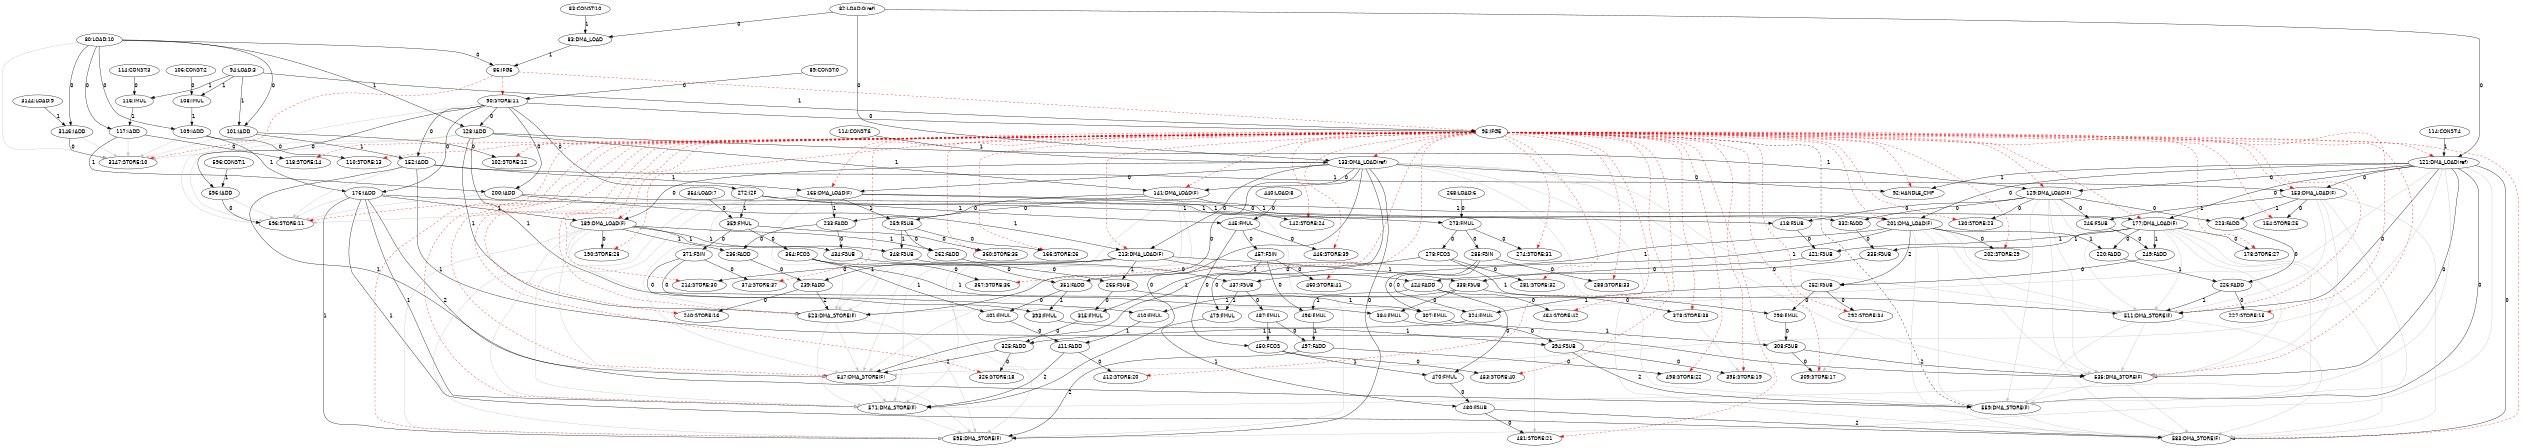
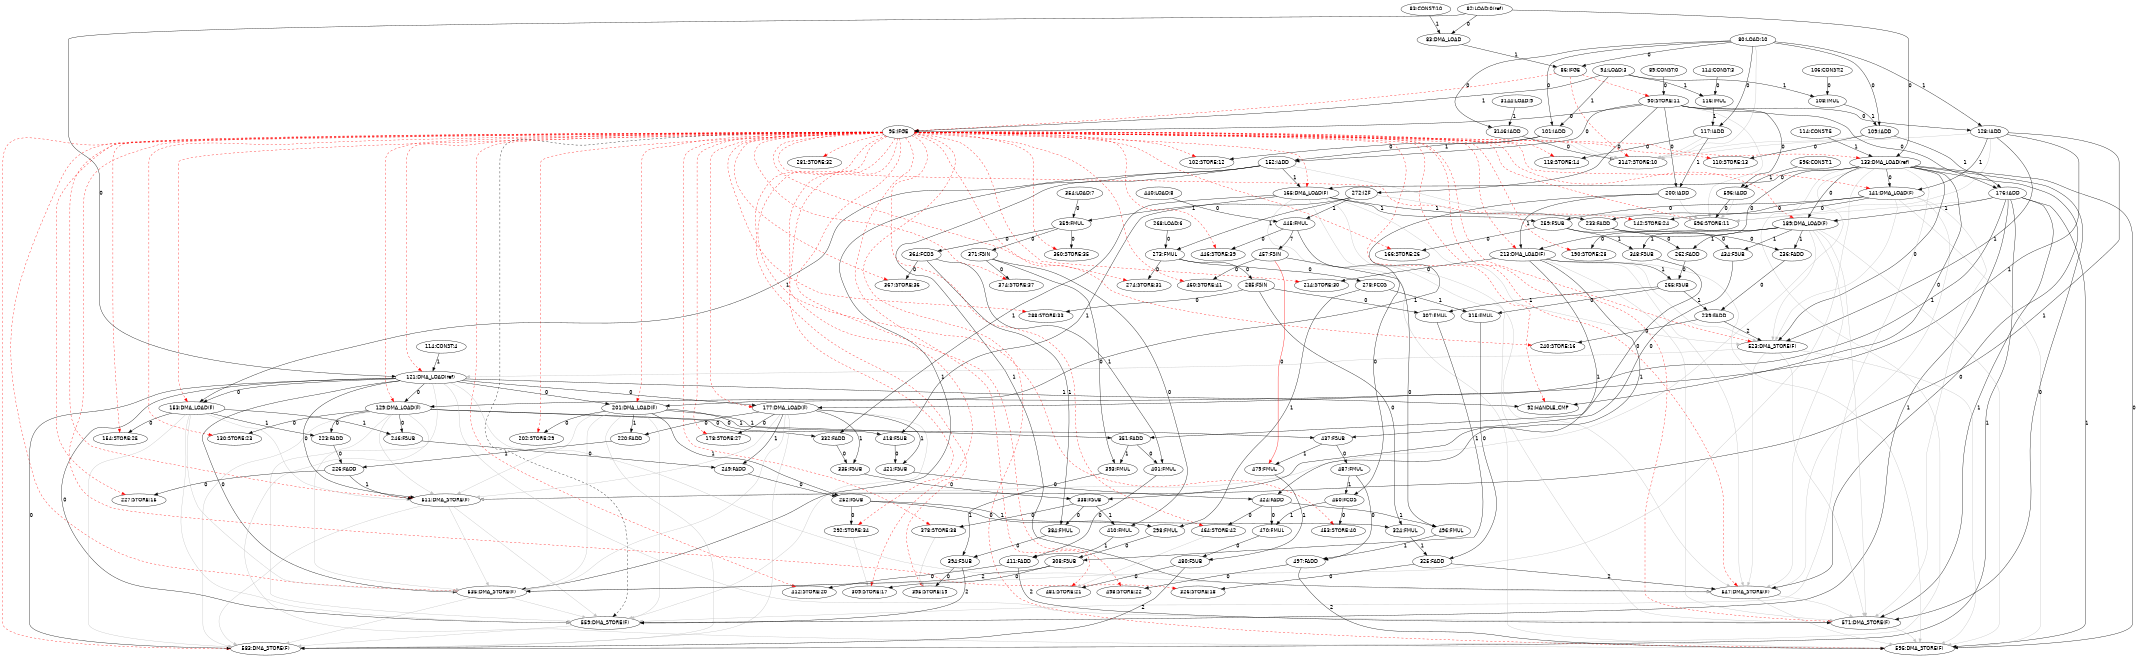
edge "445:FMUL" -> "457:FSIN": label "0" -> "7"
edge "201:DMA_LOAD(F)" -> "252:FSUB": label "2" -> "1"
edge "213:DMA_LOAD(F)" -> "239:FADD": now "265:FSUB" -> "239:FADD"
edge "278:FCOS" -> "281:STORE:32": removed, label "0"
edge "457:FSIN" -> "479:FMUL": color black -> red
edge "121:DMA_LOAD(ref)" -> "523:DMA_STORE(F)": reversed
edge "176:IADD" -> "559:DMA_STORE(F)": label "2" -> "1"
